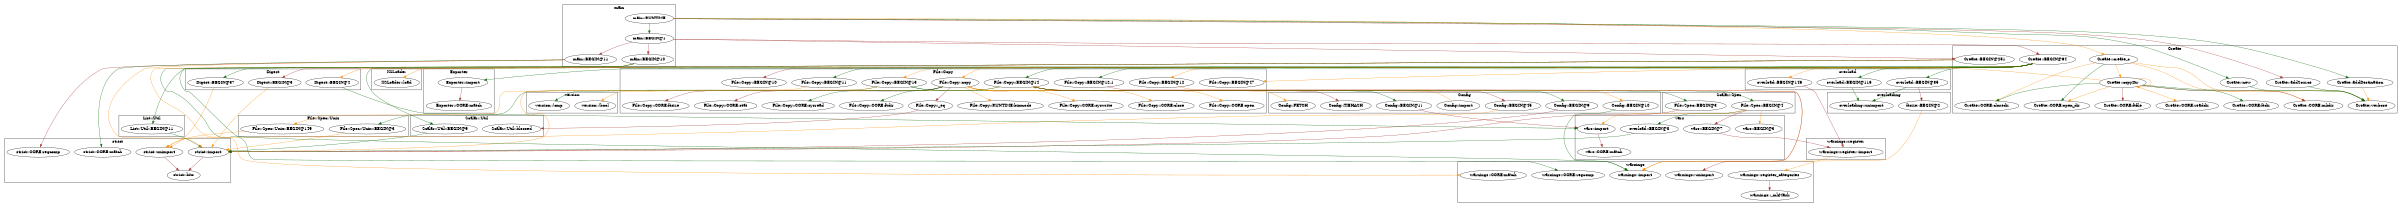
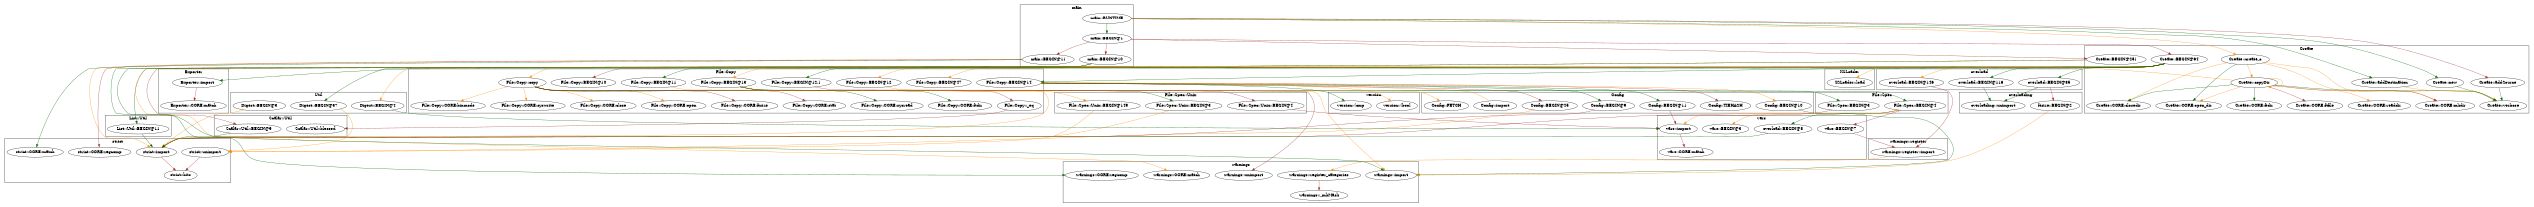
edge "Create::BEGIN@251" -> "Digest::BEGIN@3": removed
edge "Create::BEGIN@64" -> "Scalar::Util::BEGIN@9": color darkgreen -> brown
cluster "Digest": label "Digest" -> "Util"
cluster "Scalar::Spec": label "Scalar::Spec" -> "File::Spec"
node "File::Copy::RUNTIME:binmode": label "File::Copy::RUNTIME:binmode" -> "File::Copy::CORE:binmode"
node "File::Spec::Unix::BEGIN@4": added
